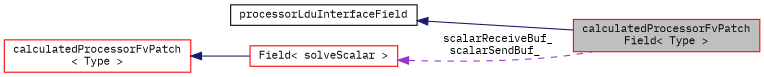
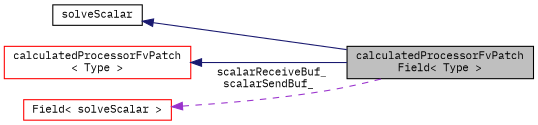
node "processorLduInterfaceField": label "processorLduInterfaceField" -> "solveScalar"
node "calculatedProcessorFvPatch Field< Type >": color red -> black
edge "Field< solveScalar >" -> "calculatedProcessorFvPatch < Type >": now "calculatedProcessorFvPatch Field< Type >" -> "calculatedProcessorFvPatch < Type >"
